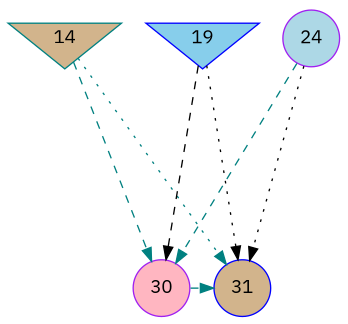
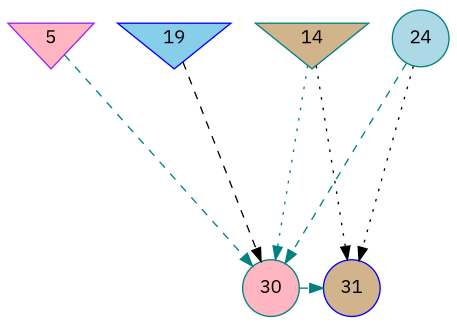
node "5": added
node "24": color purple -> teal
edge "14" -> "30": style dashed -> dotted
edge "14" -> "31": color teal -> black
edge "19" -> "31": removed
node "30": color purple -> teal
